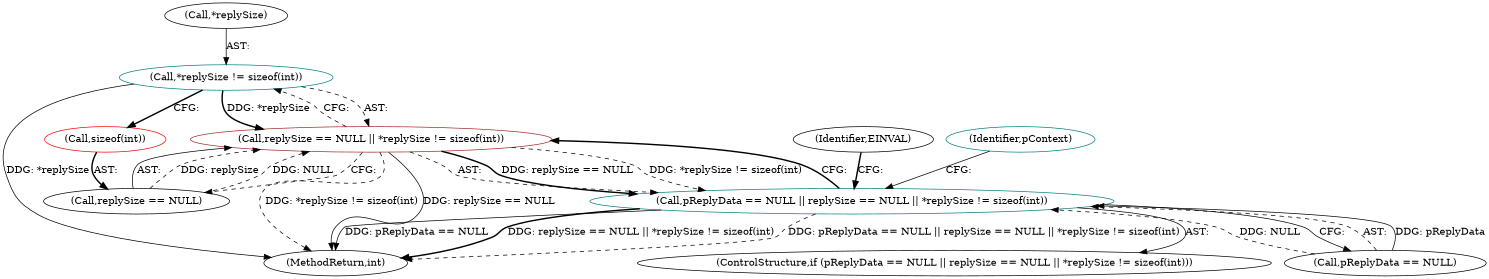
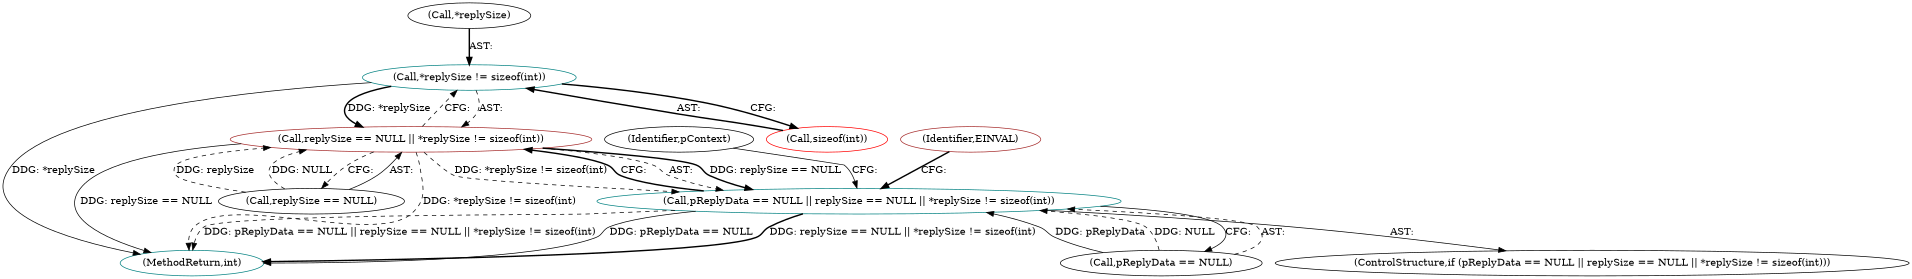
edge "(Call,*replySize)" -> "(Call,*replySize != sizeof(int))": style solid -> bold
node "(Identifier,EINVAL)": color black -> brown
node "(Identifier,pContext)": color teal -> black
edge "(Call,sizeof(int))" -> "(Call,replySize == NULL)": now "(Call,sizeof(int))" -> "(Call,*replySize != sizeof(int))"
node "(MethodReturn,int)": color black -> teal
